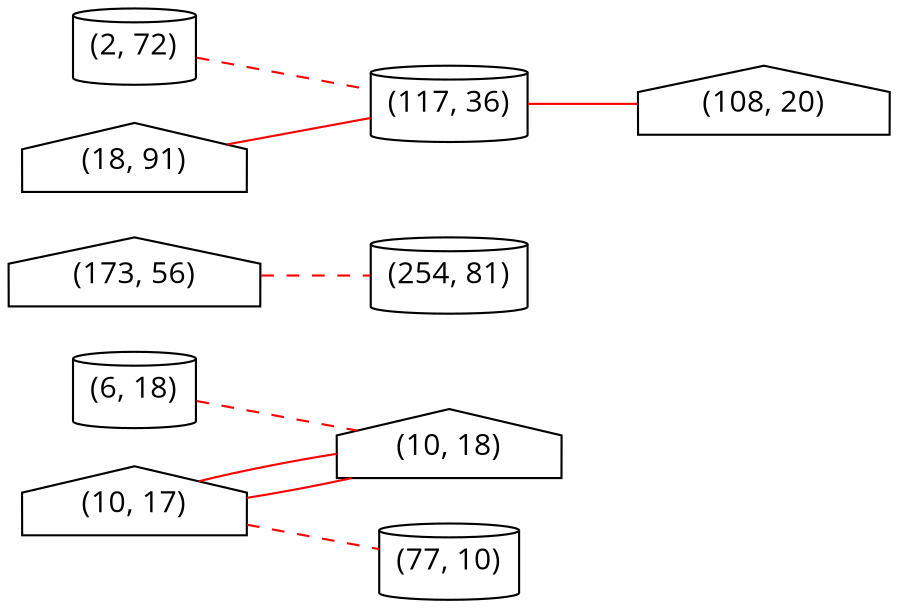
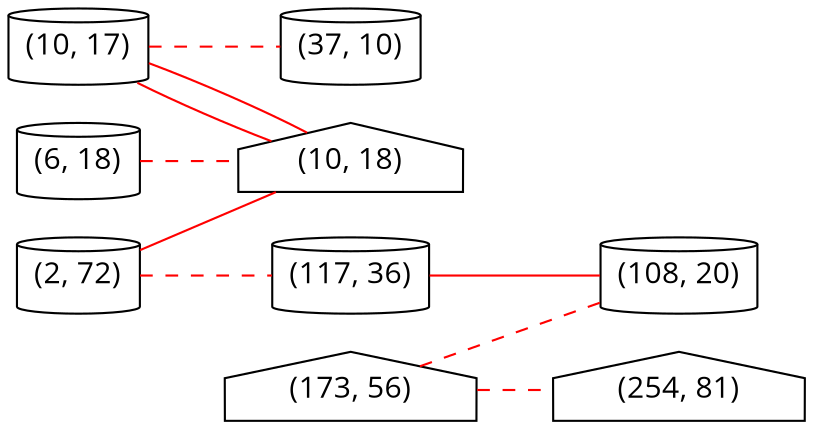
node "(108, 20)": shape house -> cylinder
node "(18, 91)": removed
edge "(10, 18)" -- "(2, 72)": added
node "(254, 81)": shape cylinder -> house
edge "(108, 20)" -- "(173, 56)": added
node "(10, 17)": shape house -> cylinder
node "(77, 10)": label "(77, 10)" -> "(37, 10)"
